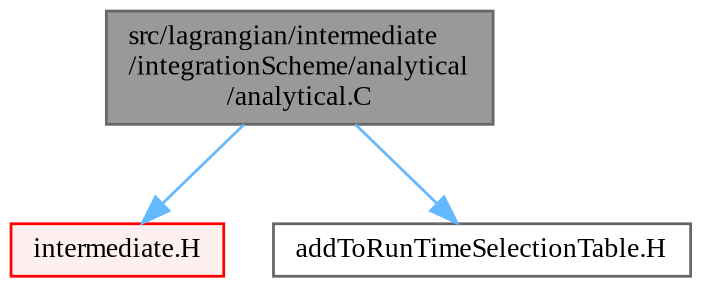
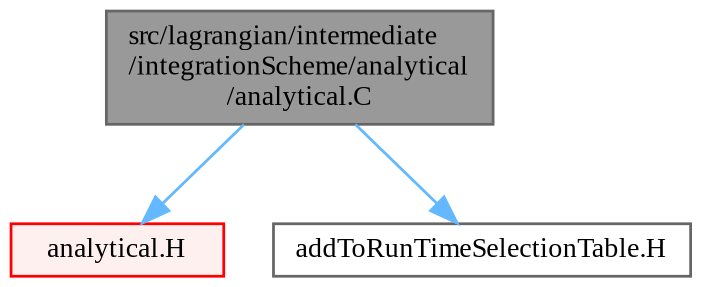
node "intermediate.H": label "intermediate.H" -> "analytical.H"
